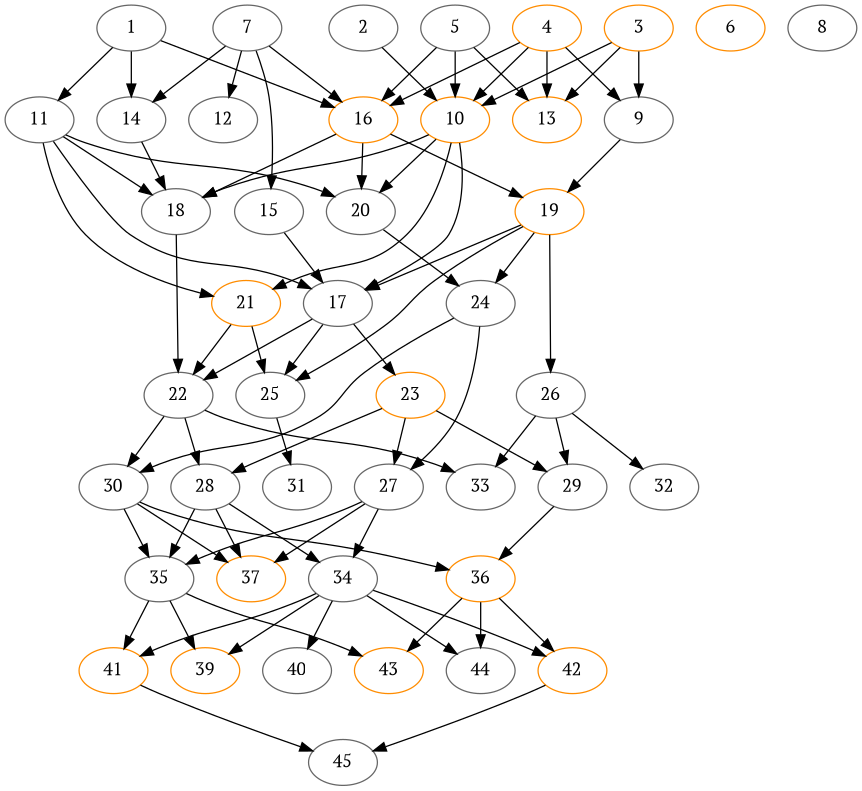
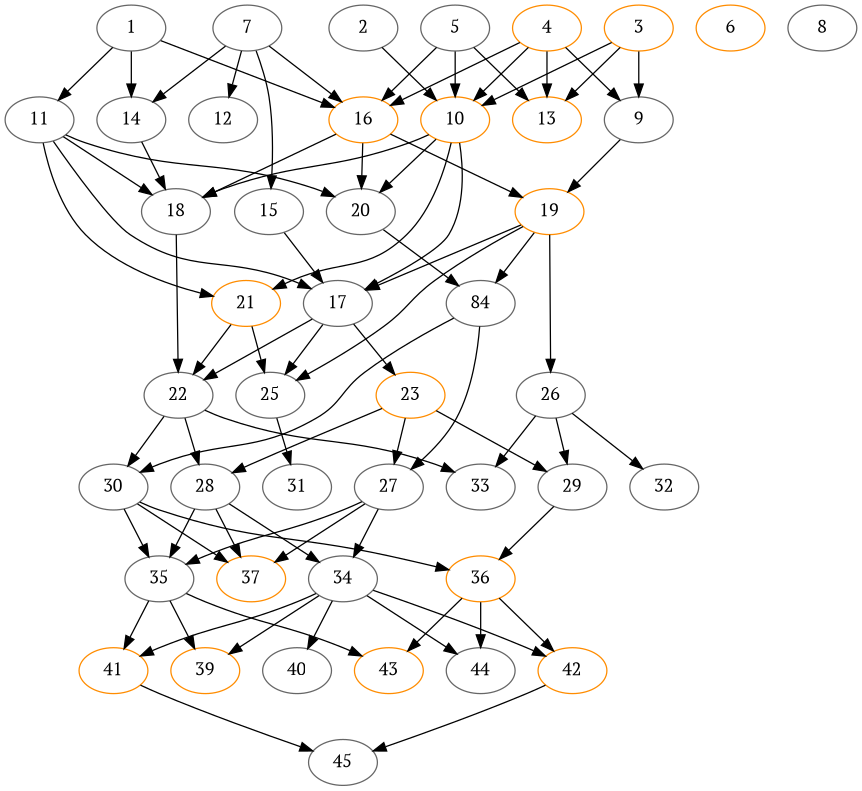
node "24": label "24" -> "84"
